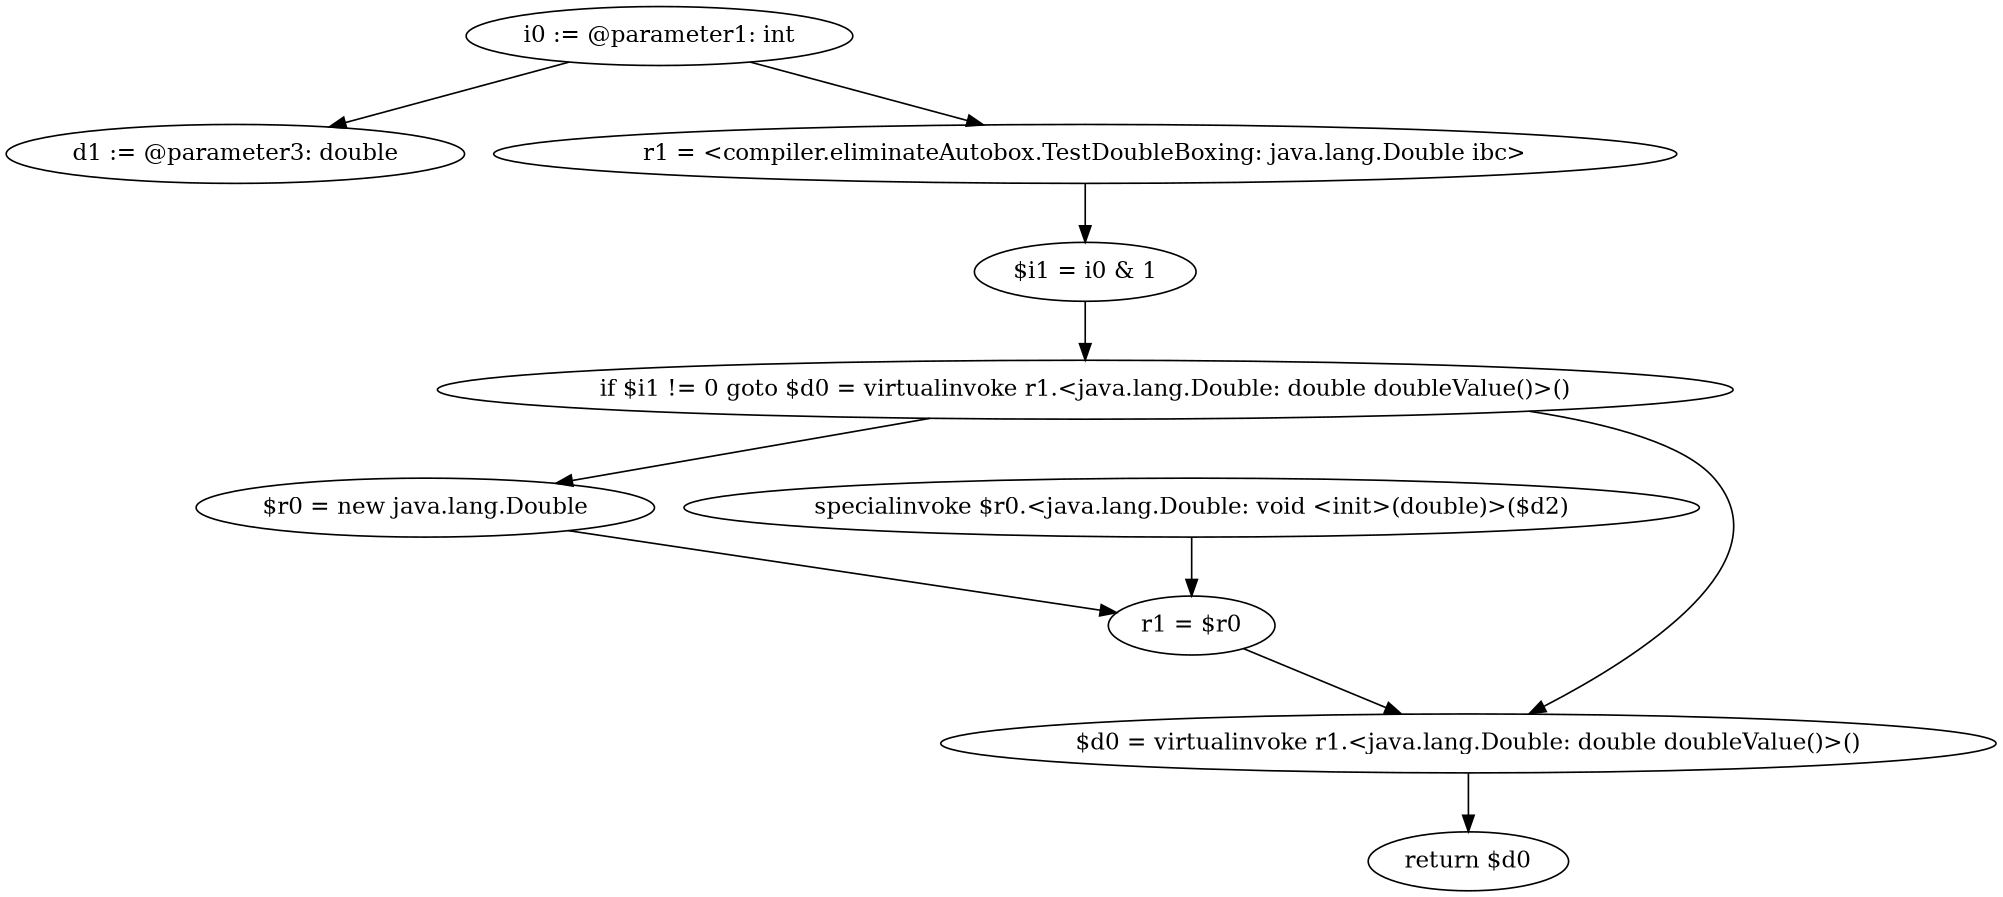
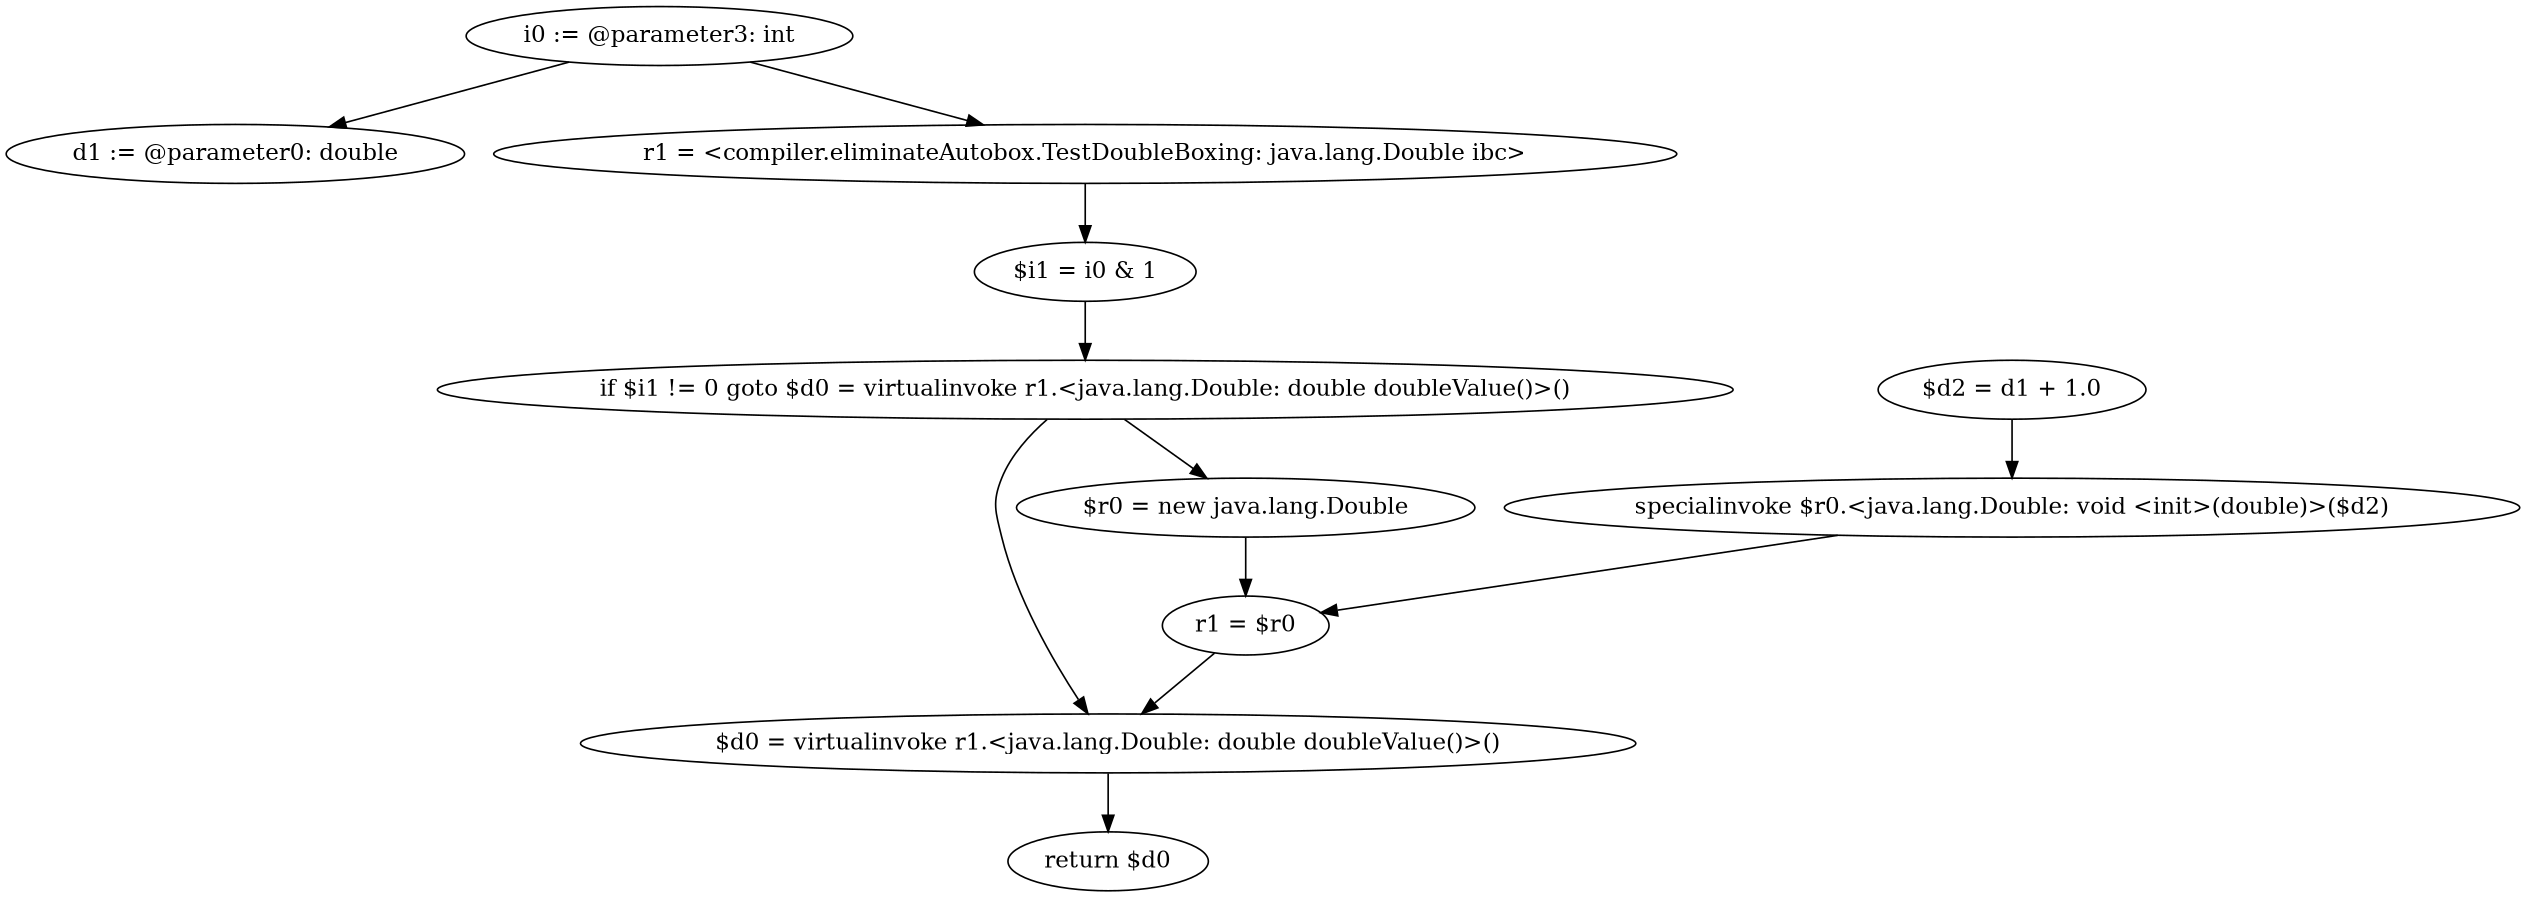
node "i0 := @parameter1: int": label "i0 := @parameter1: int" -> "i0 := @parameter3: int"
node "d1 := @parameter3: double": label "d1 := @parameter3: double" -> "d1 := @parameter0: double"
node "$d2 = d1 + 1.0": added
